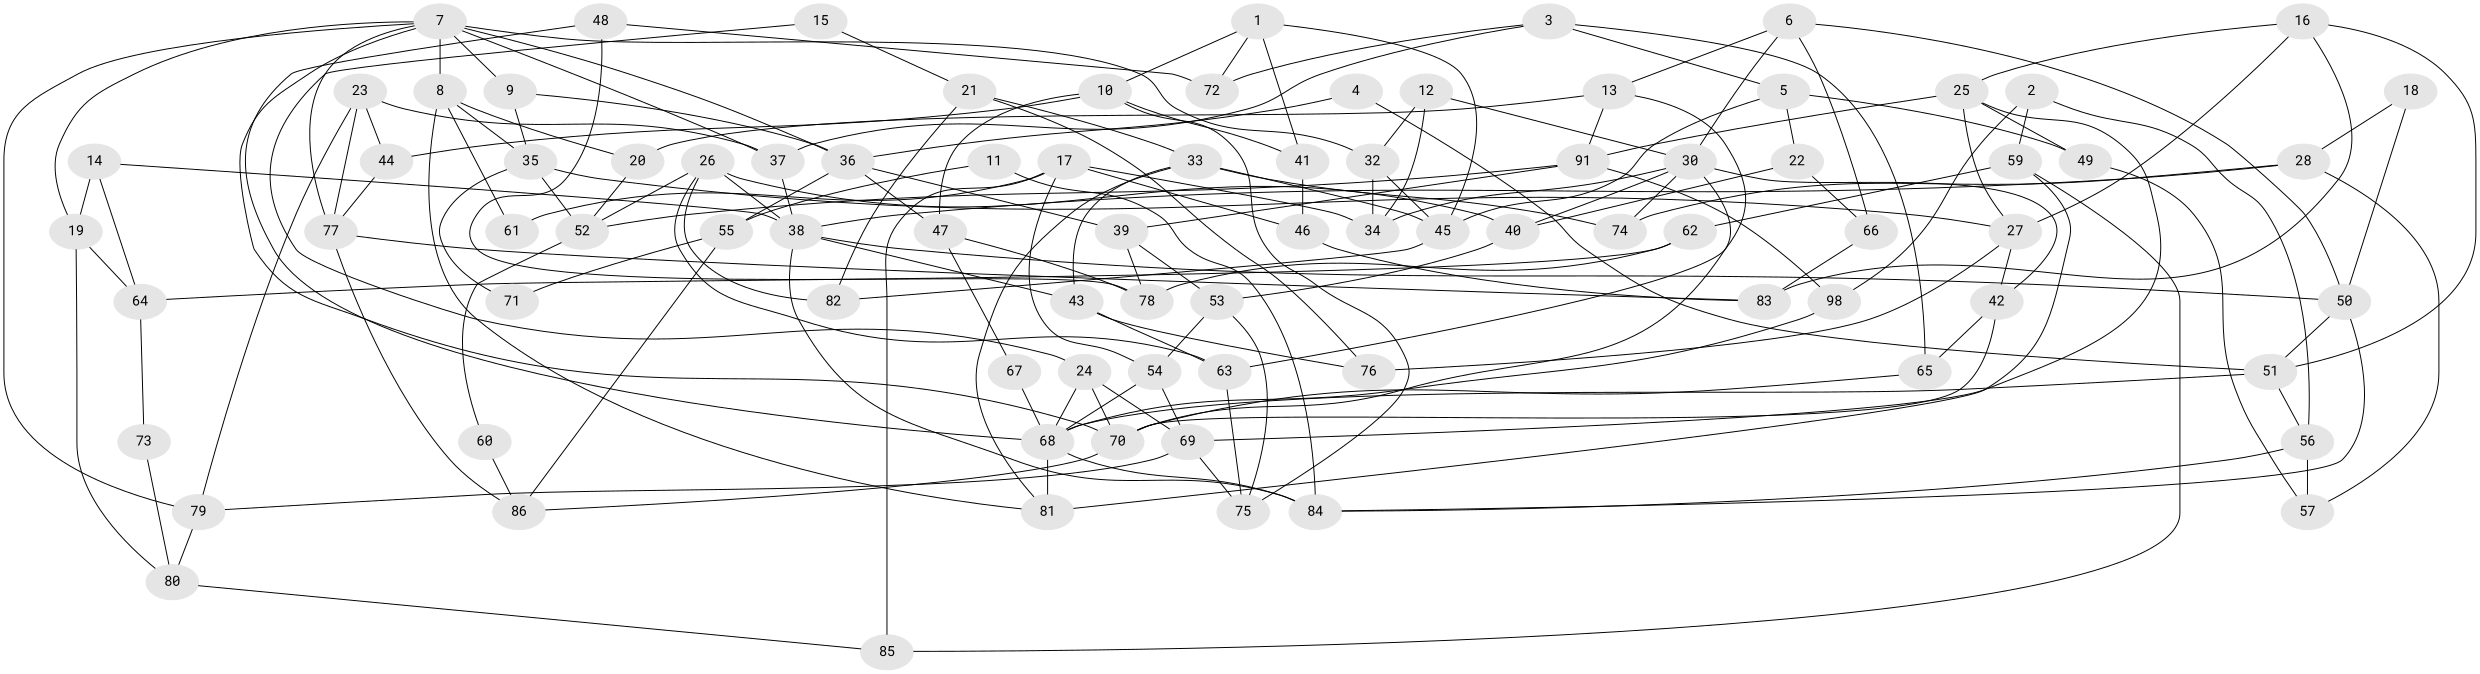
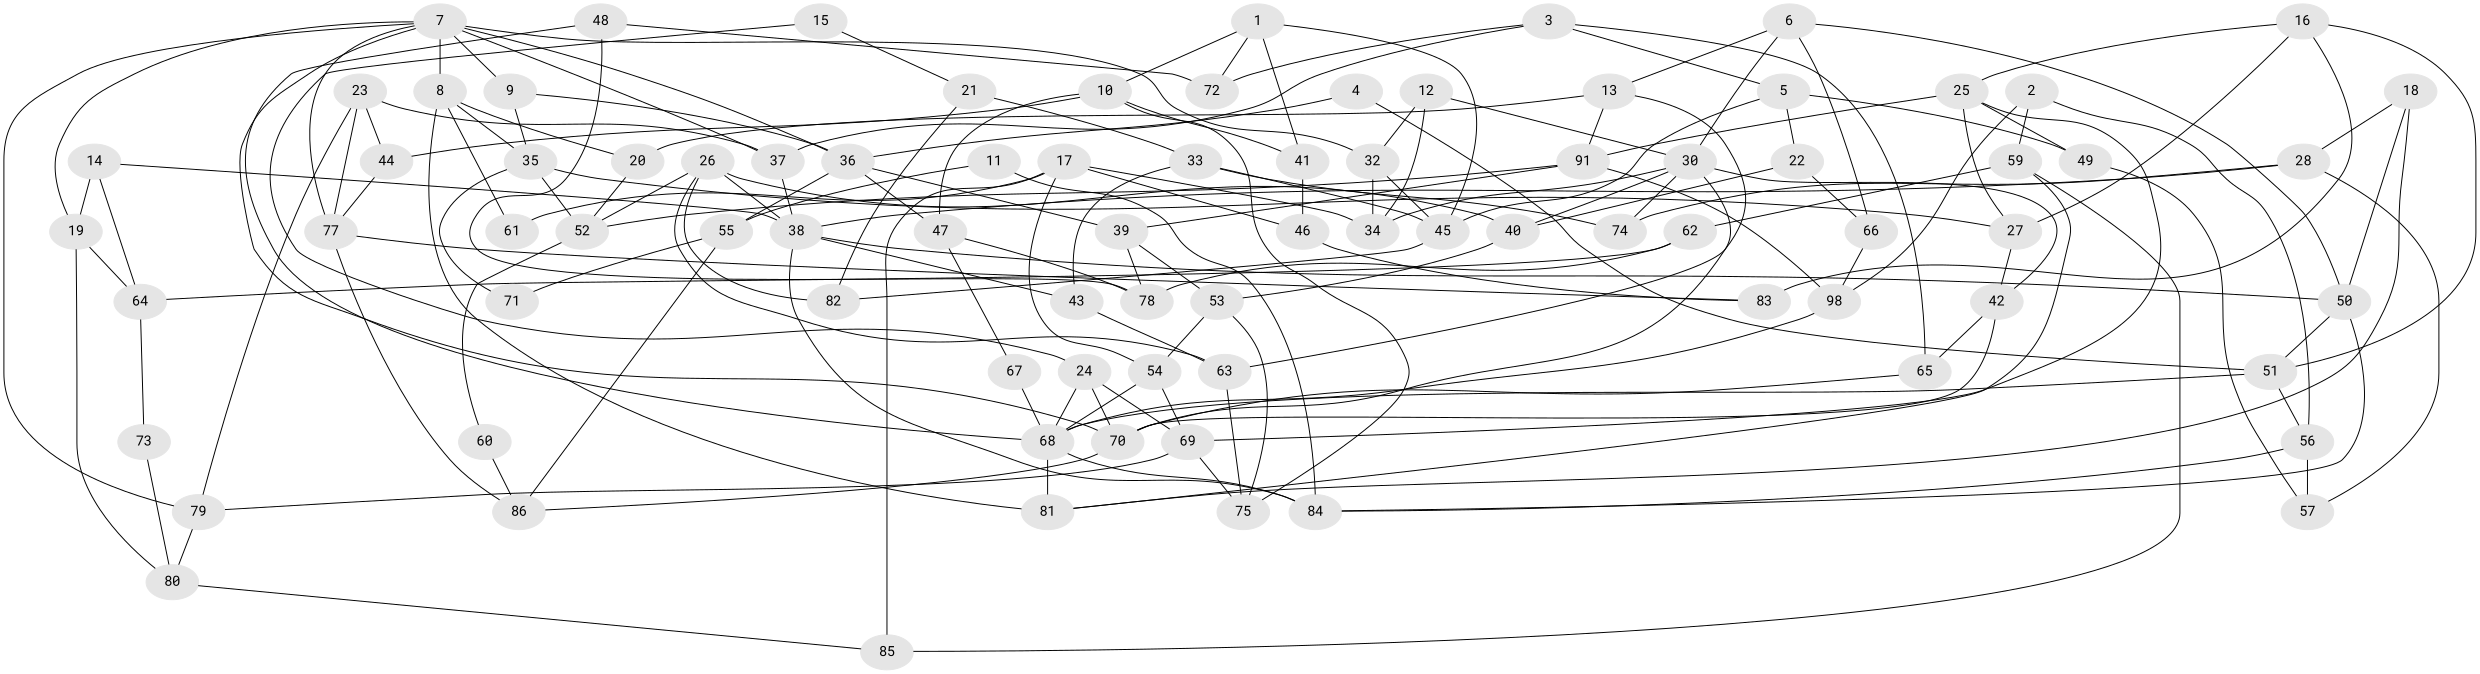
edge "66" -- "83": now "66" -- "98"
edge "33" -- "81": now "18" -- "81"
node "76": removed
